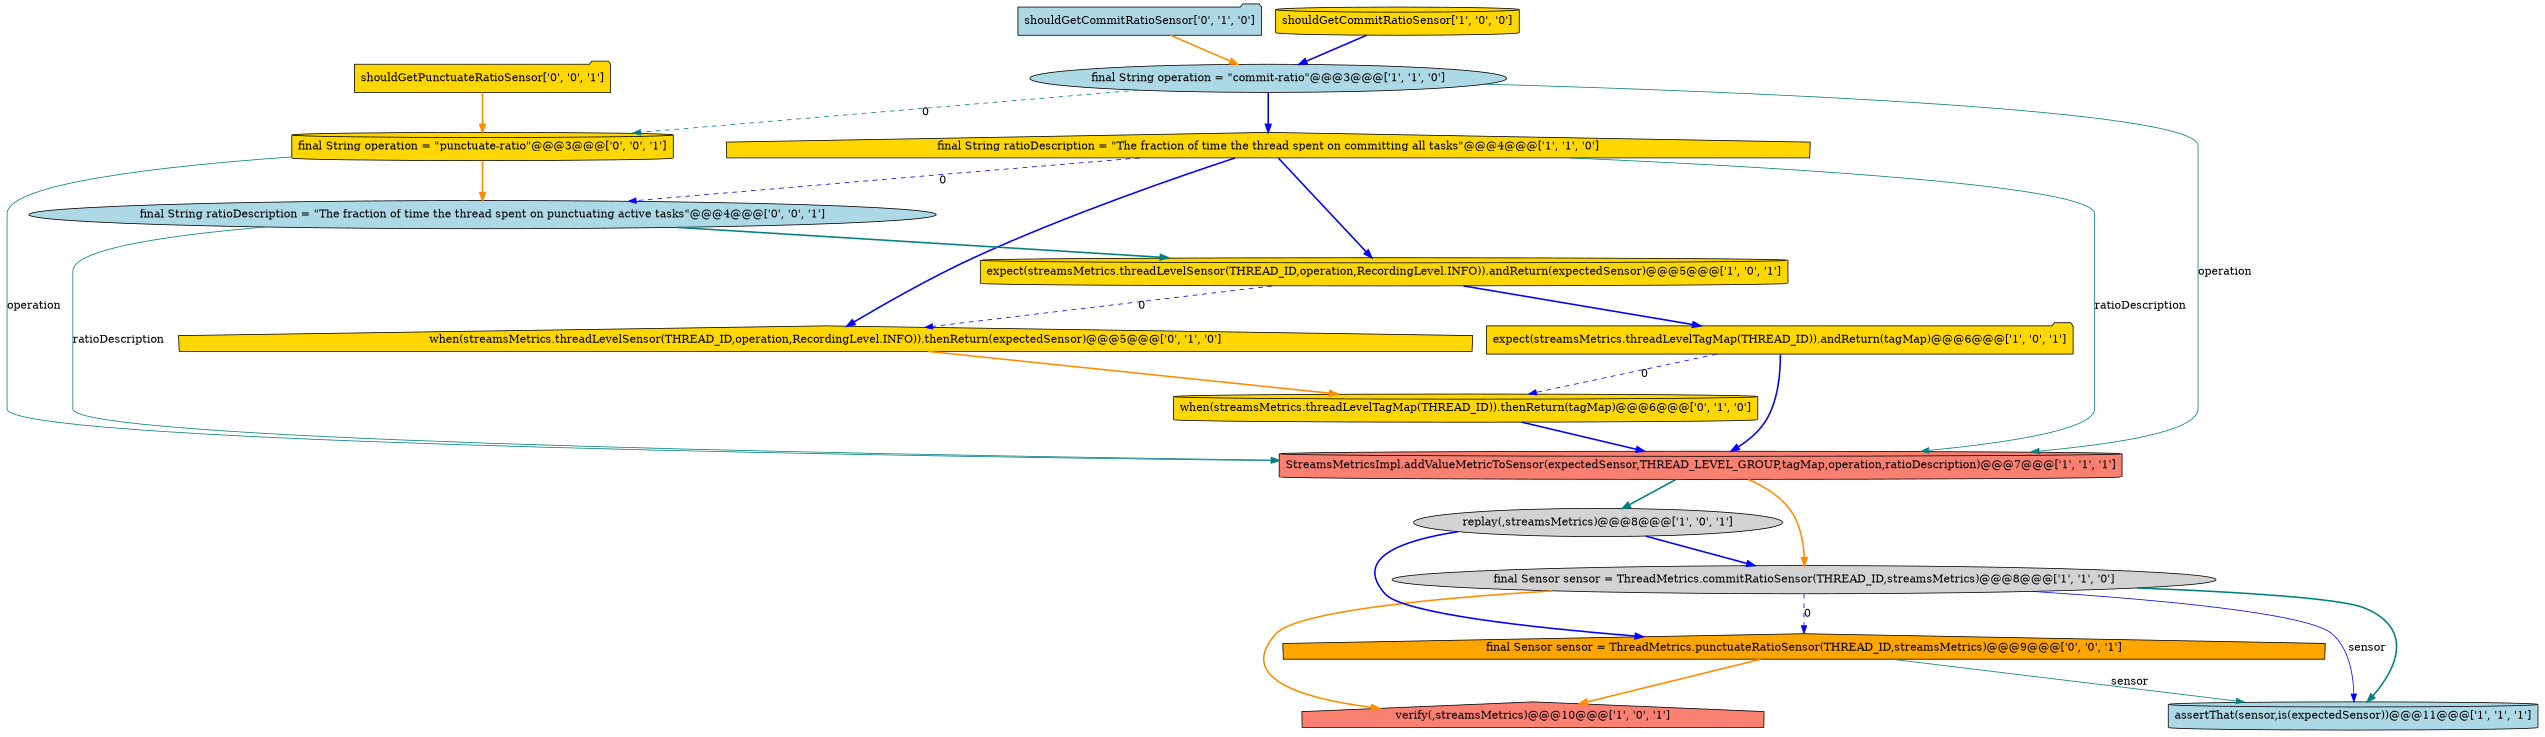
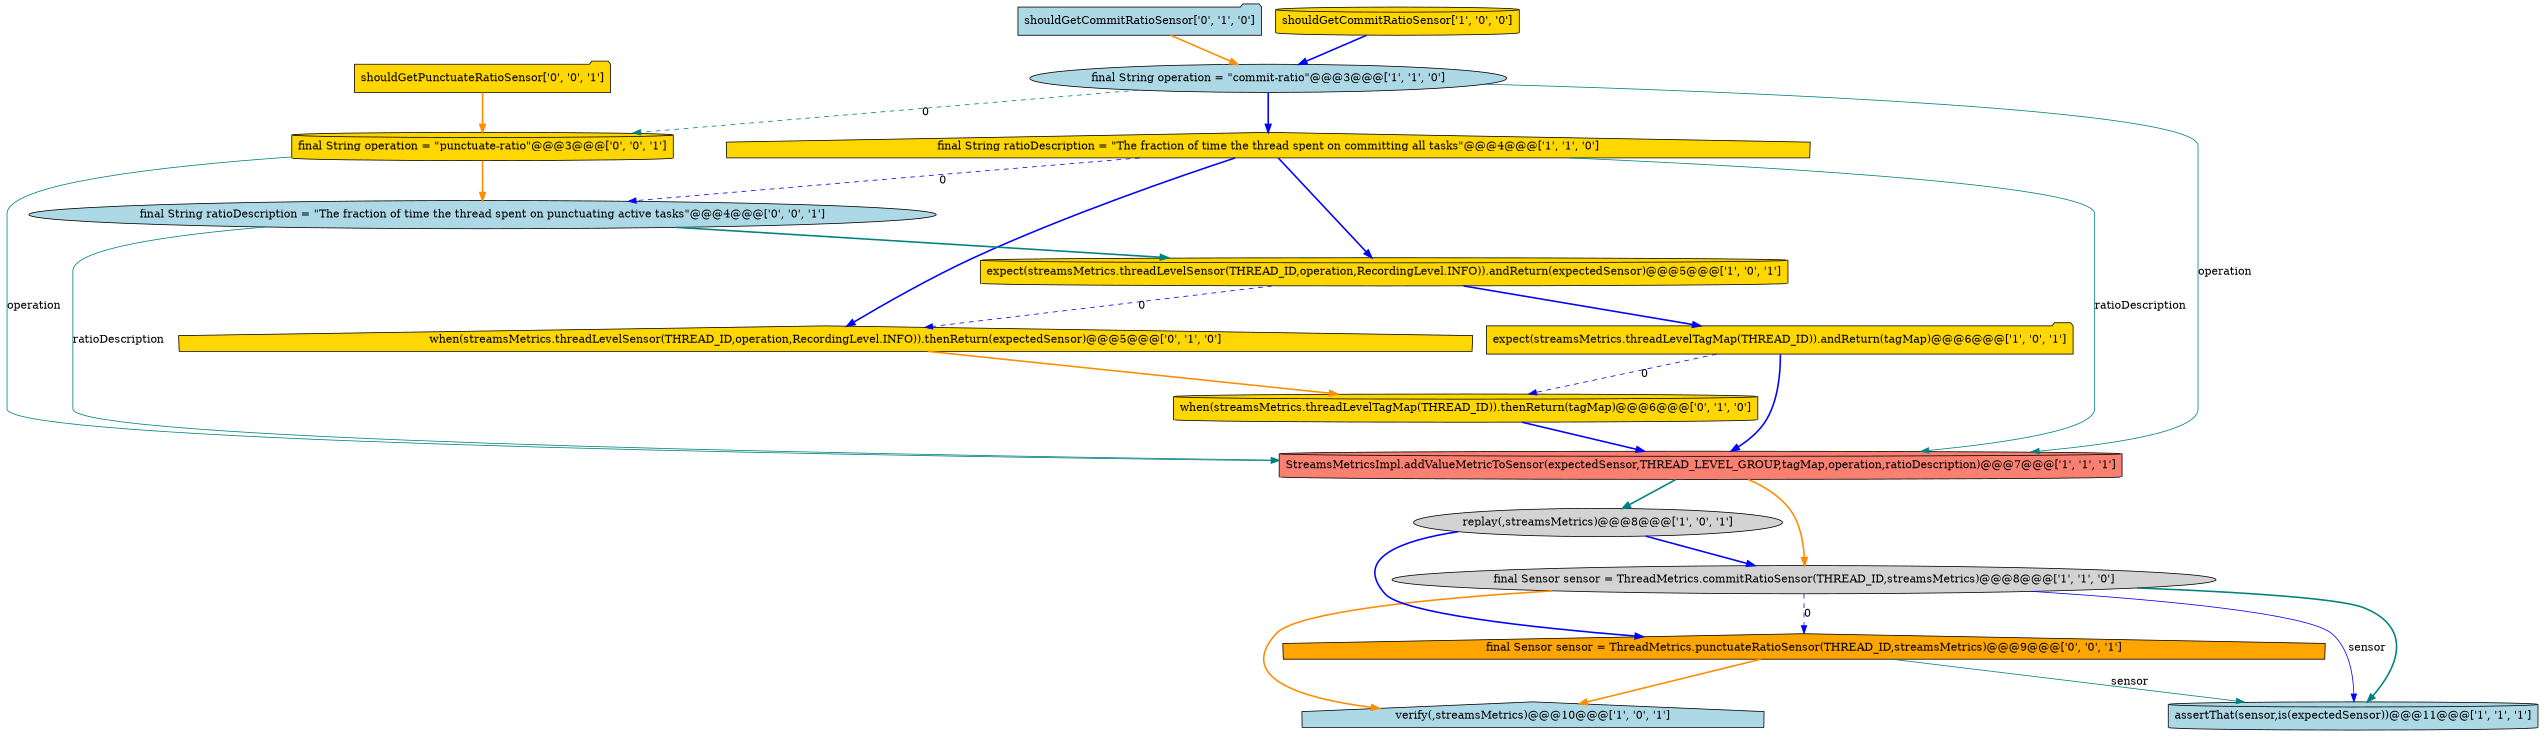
node "verify(,streamsMetrics)@@@10@@@['1', '0', '1']": fillcolor salmon -> lightblue
